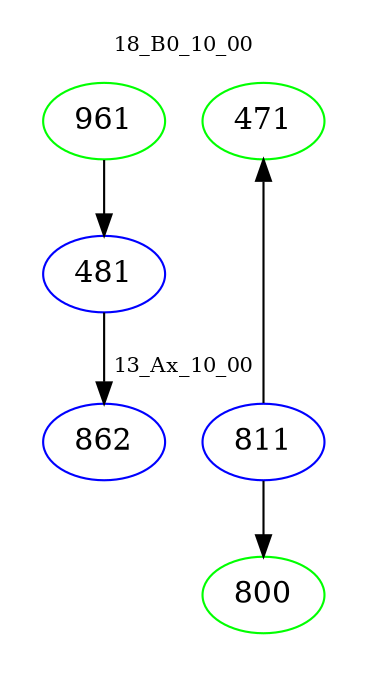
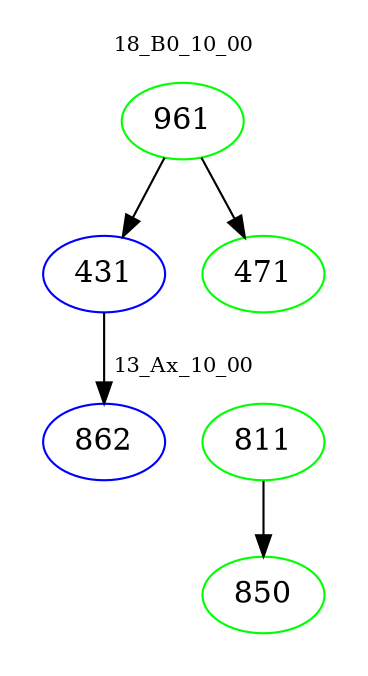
node "481": label "481" -> "431"
edge "811" -> "471": now "961" -> "471"
node "811": color blue -> green
node "800": label "800" -> "850"
